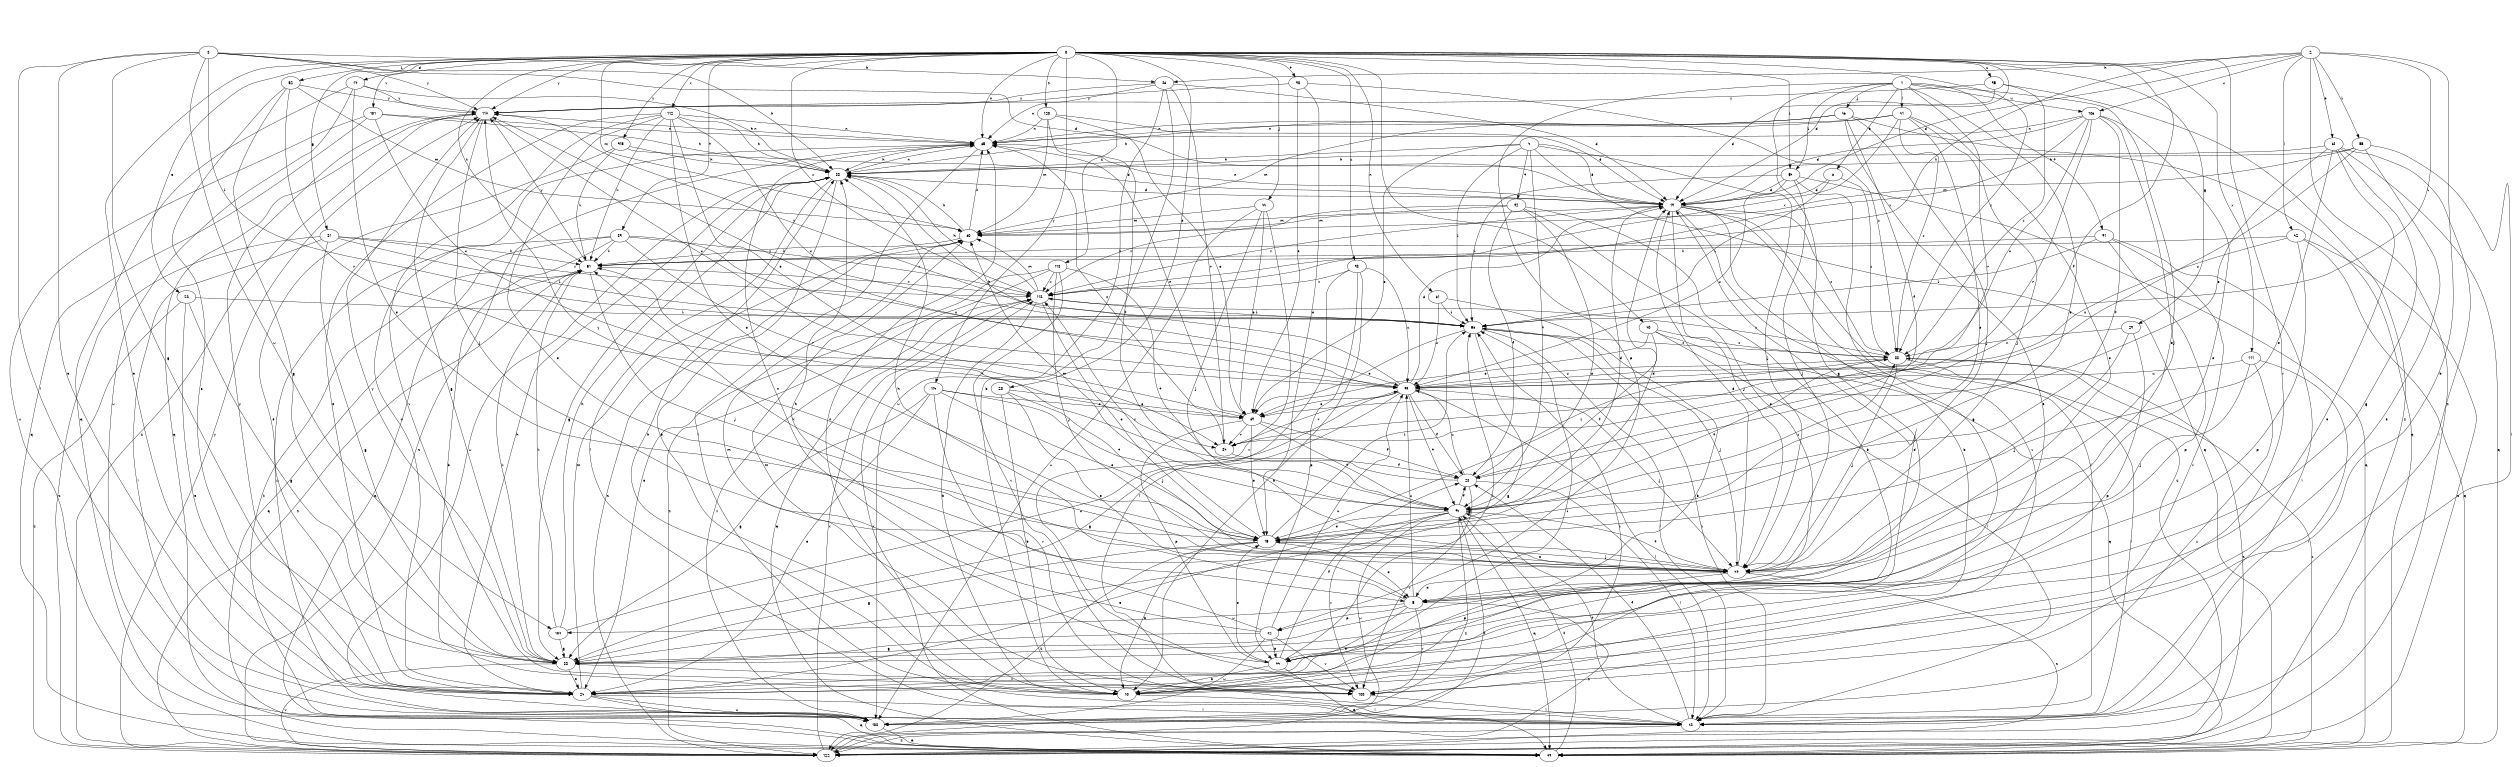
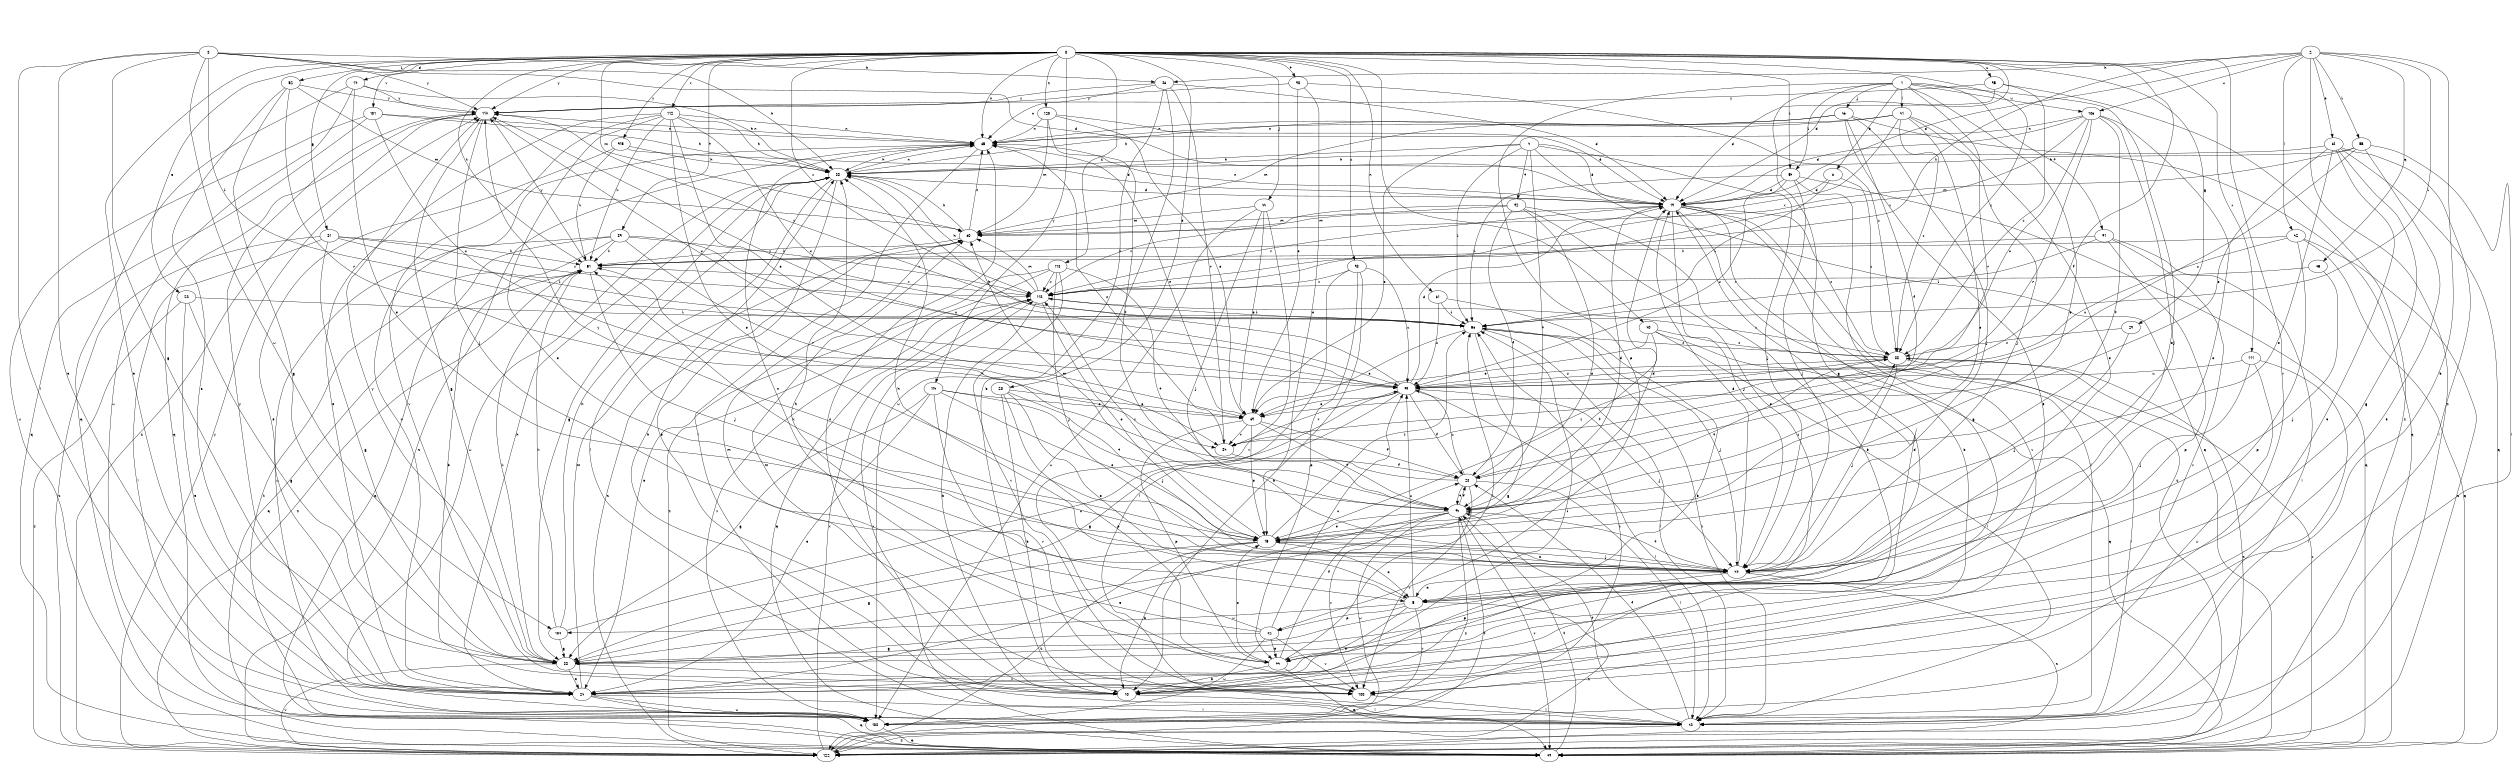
node "75": added
edge "99" -> "94": now "28" -> "94"
edge "29" -> "74": now "20" -> "74"
edge "94" -> "79": label "q" -> "r"
